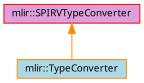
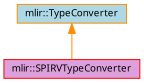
edge "mlir::TypeConverter" -> "mlir::SPIRVTypeConverter": reversed
